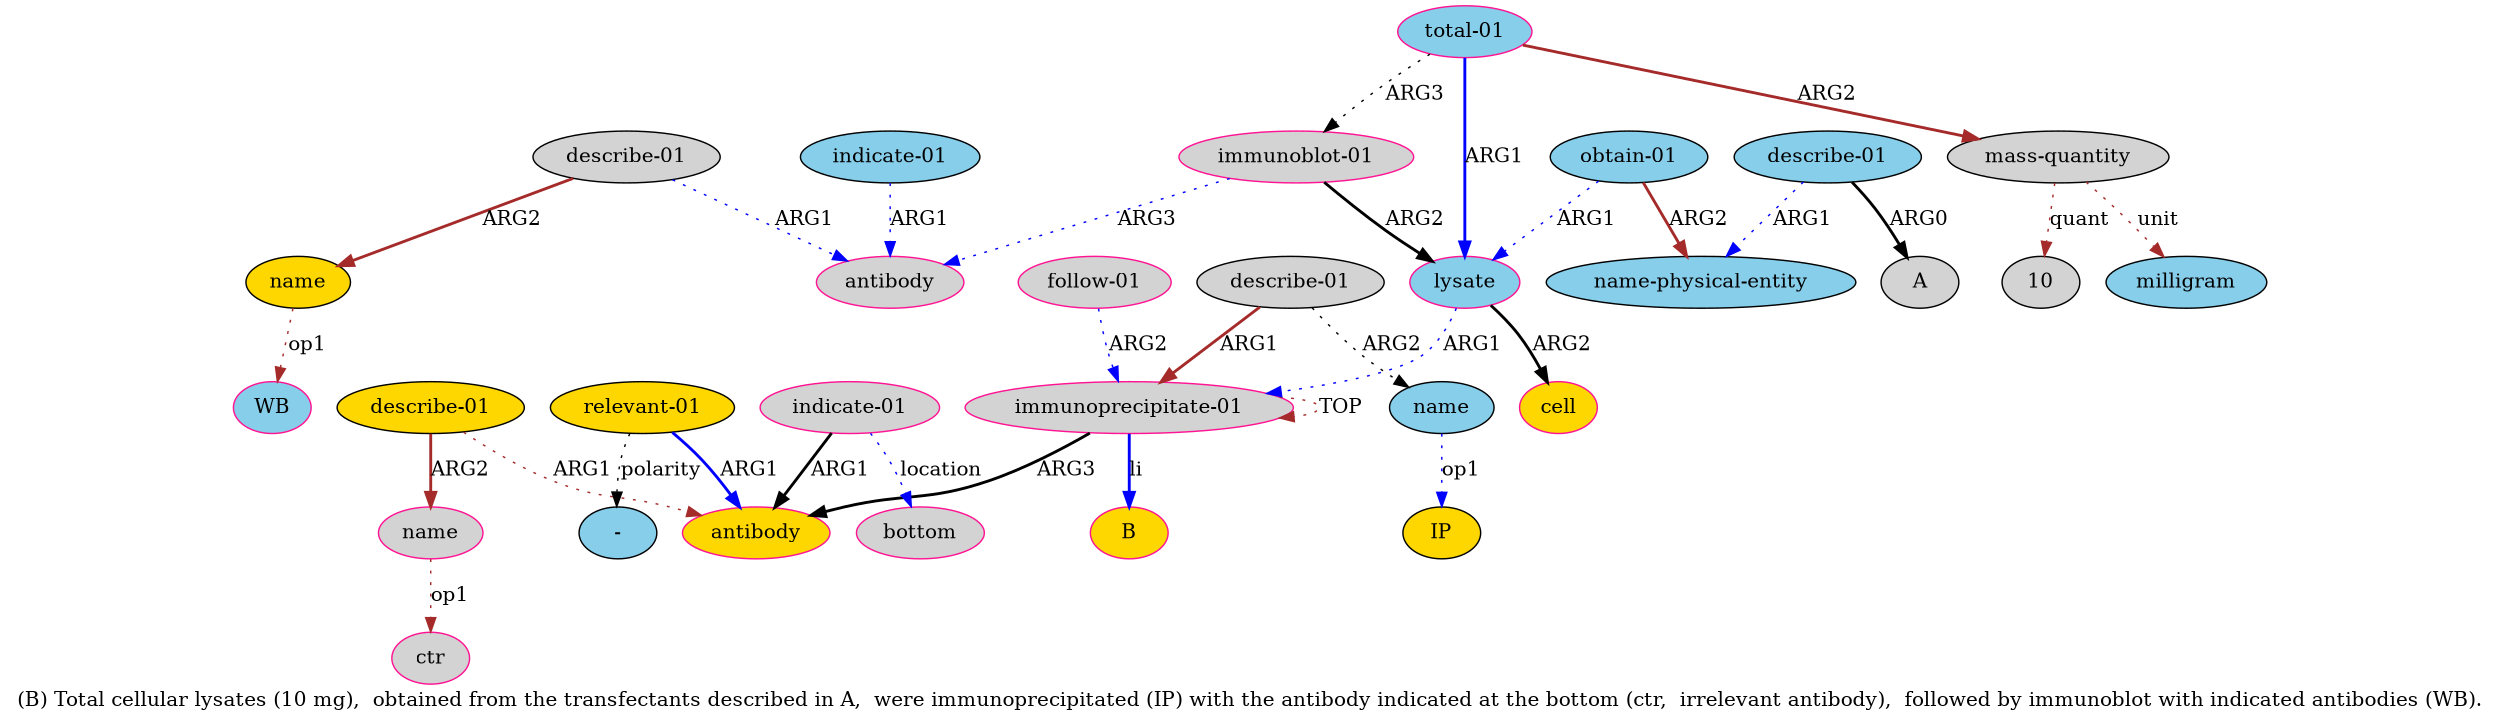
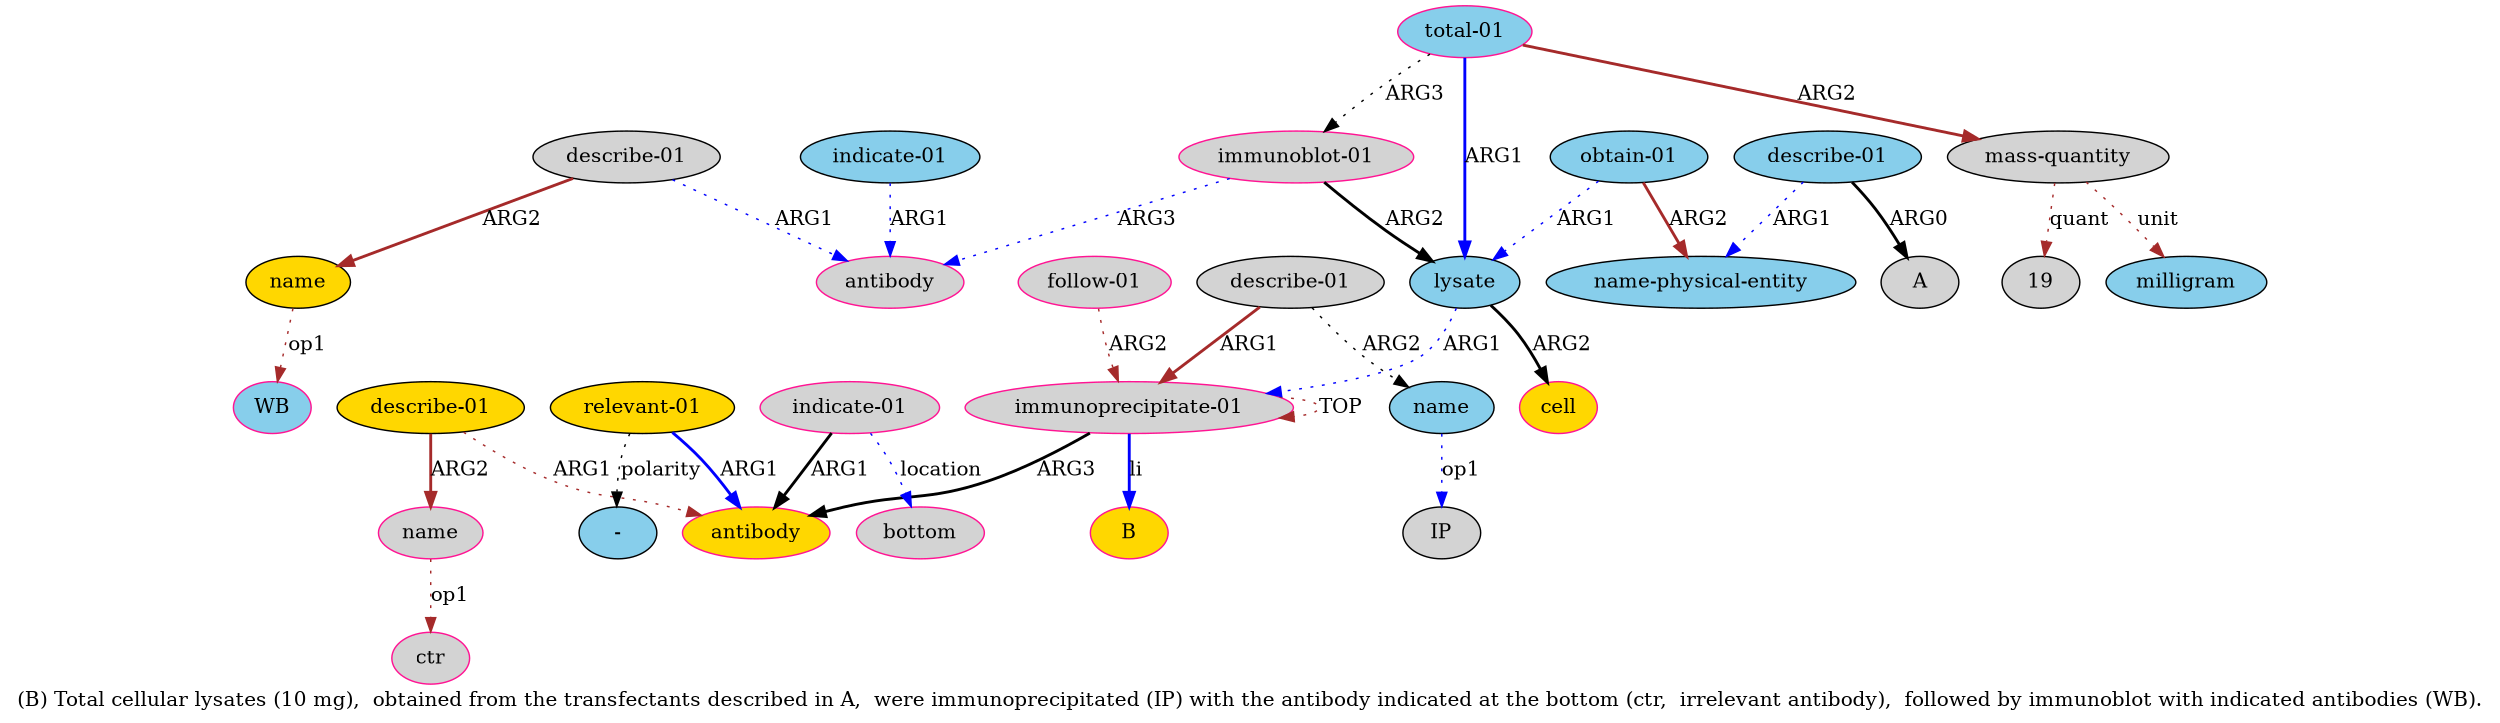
node "lysate": color deeppink -> black
node "10": label "10" -> "19"
edge "follow-01" -> "immunoprecipitate-01": color blue -> brown
node "IP": fillcolor gold -> lightgrey
